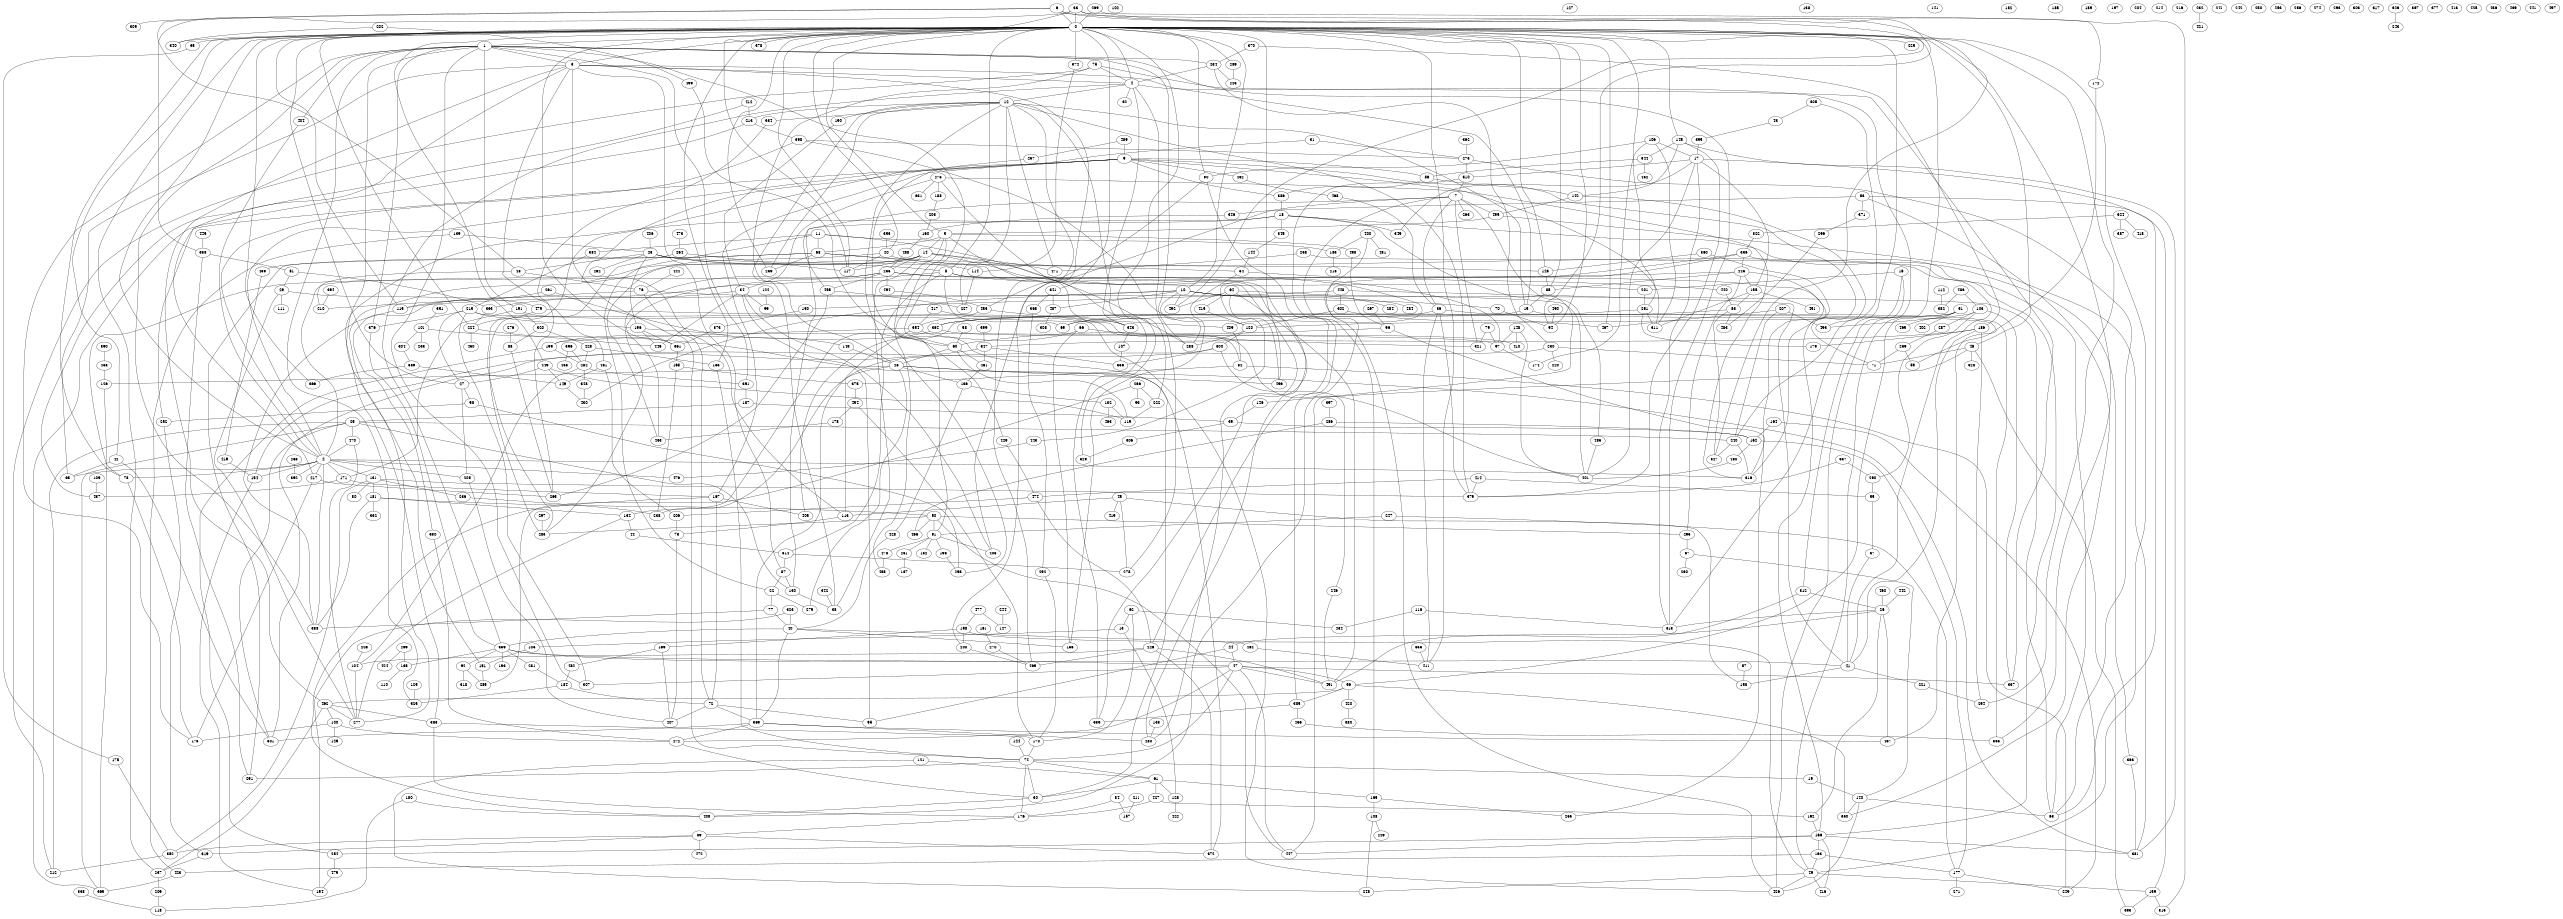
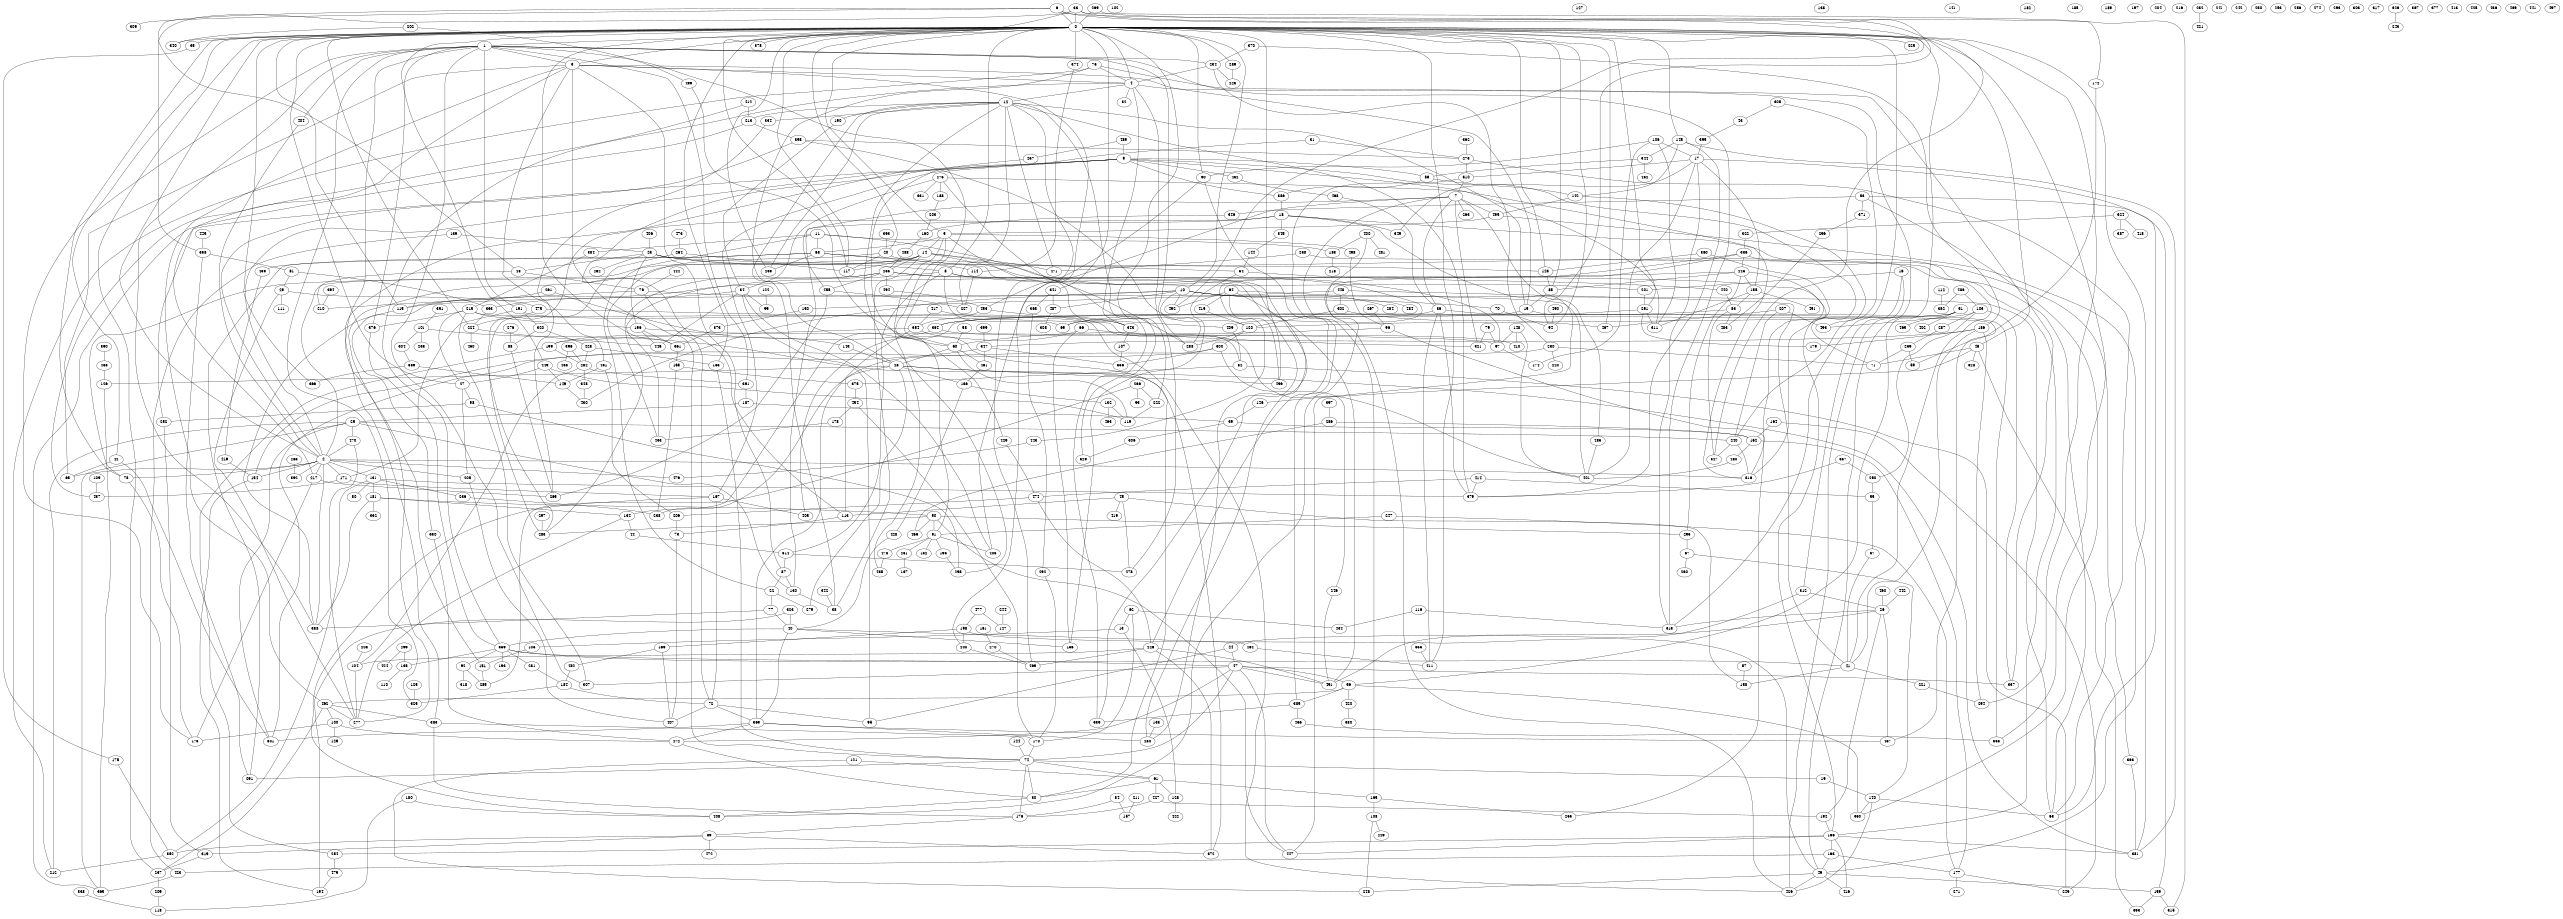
node "214": removed
